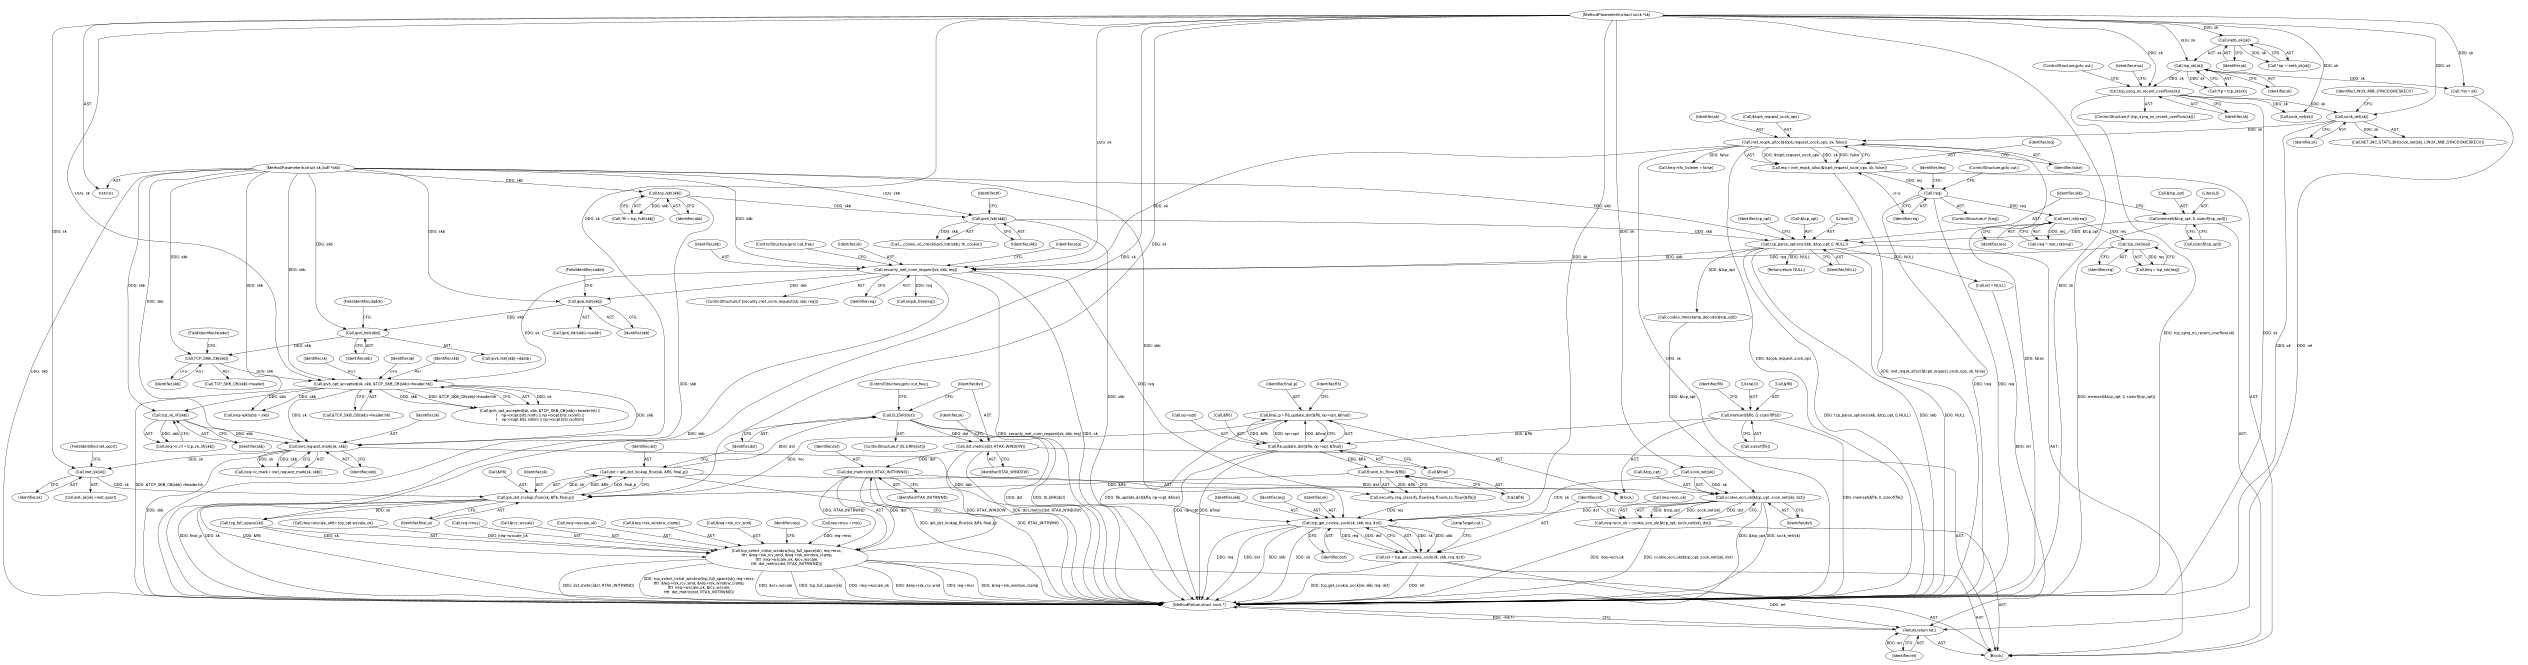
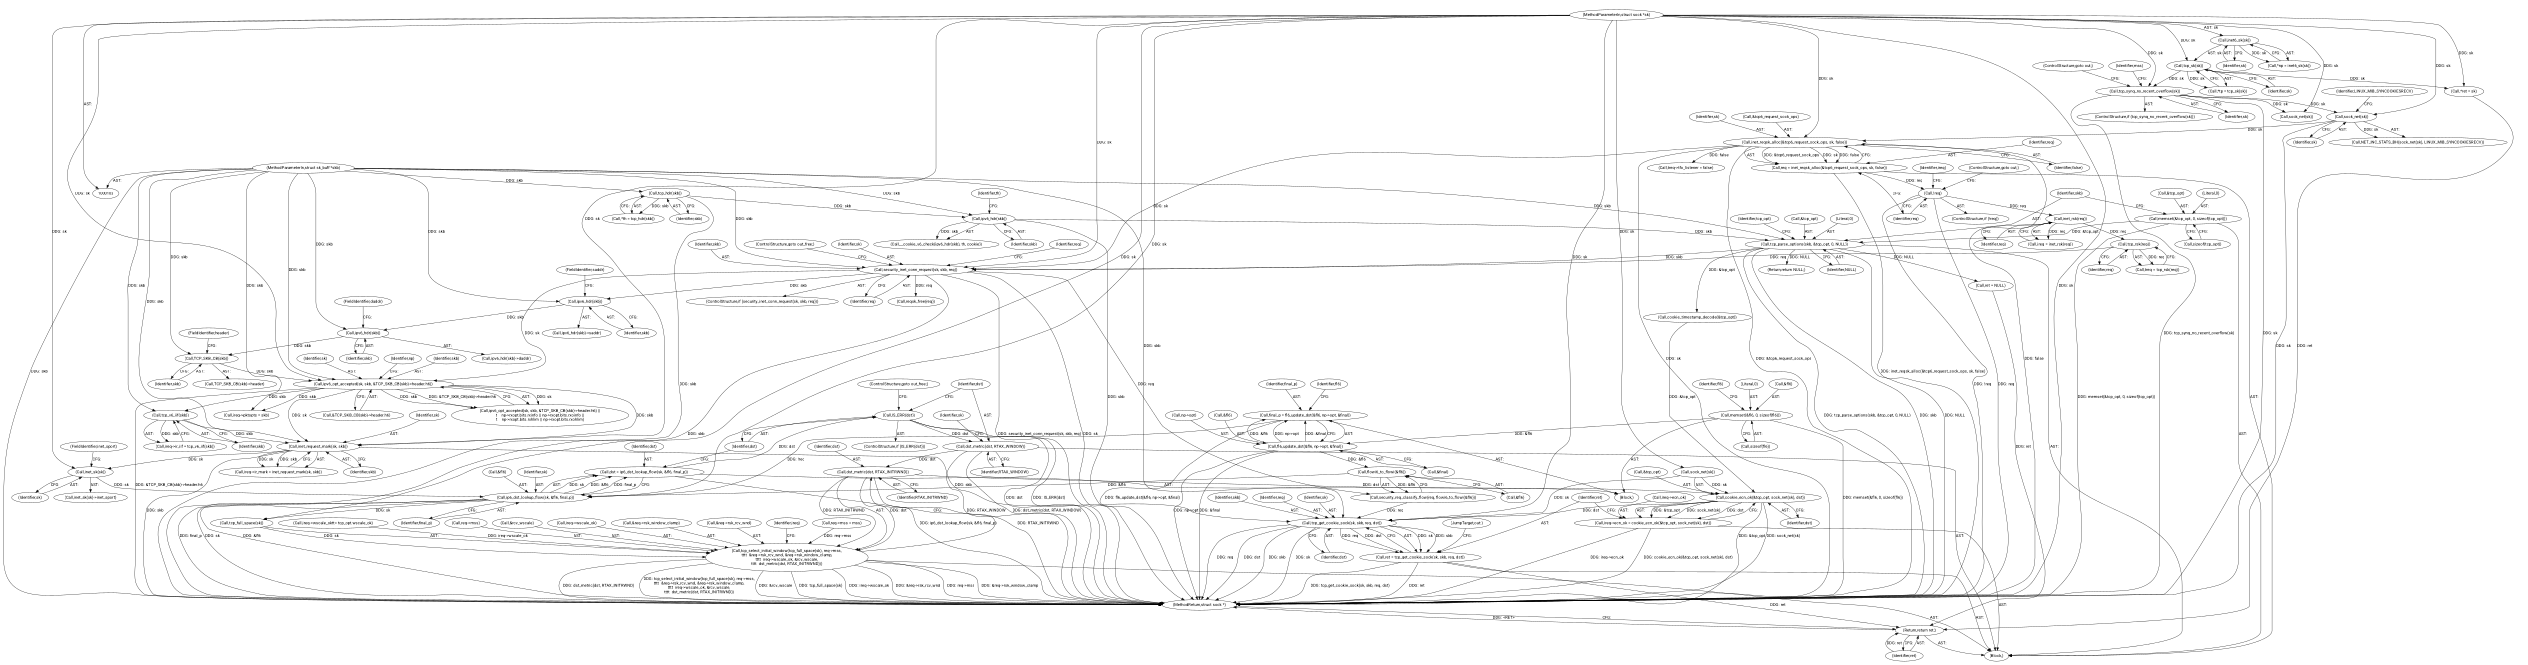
edge "(MethodParameterIn,struct sock *sk)" -> "(Call,inet_reqsk_alloc(&tcp6_request_sock_ops, sk, false))": added, label "DDG: sk"
edge "(MethodParameterIn,struct sock *sk)" -> "(Call,inet6_sk(sk))": label "DDG: sk" -> "AST: sk"
